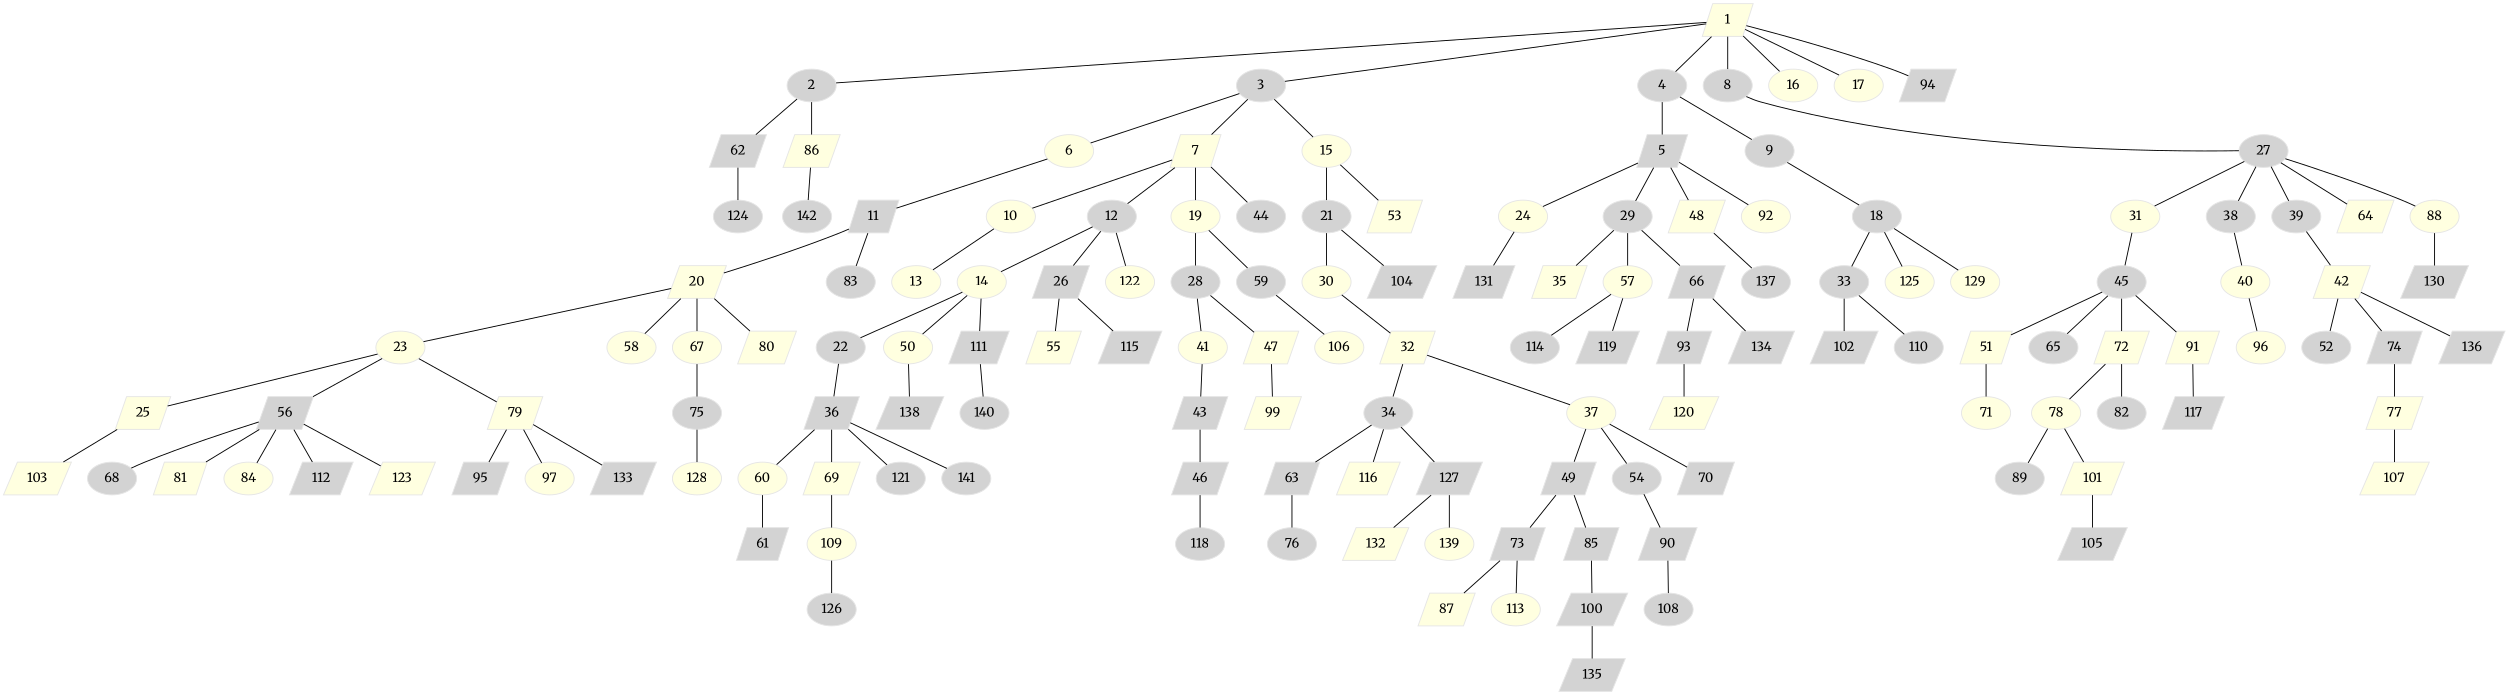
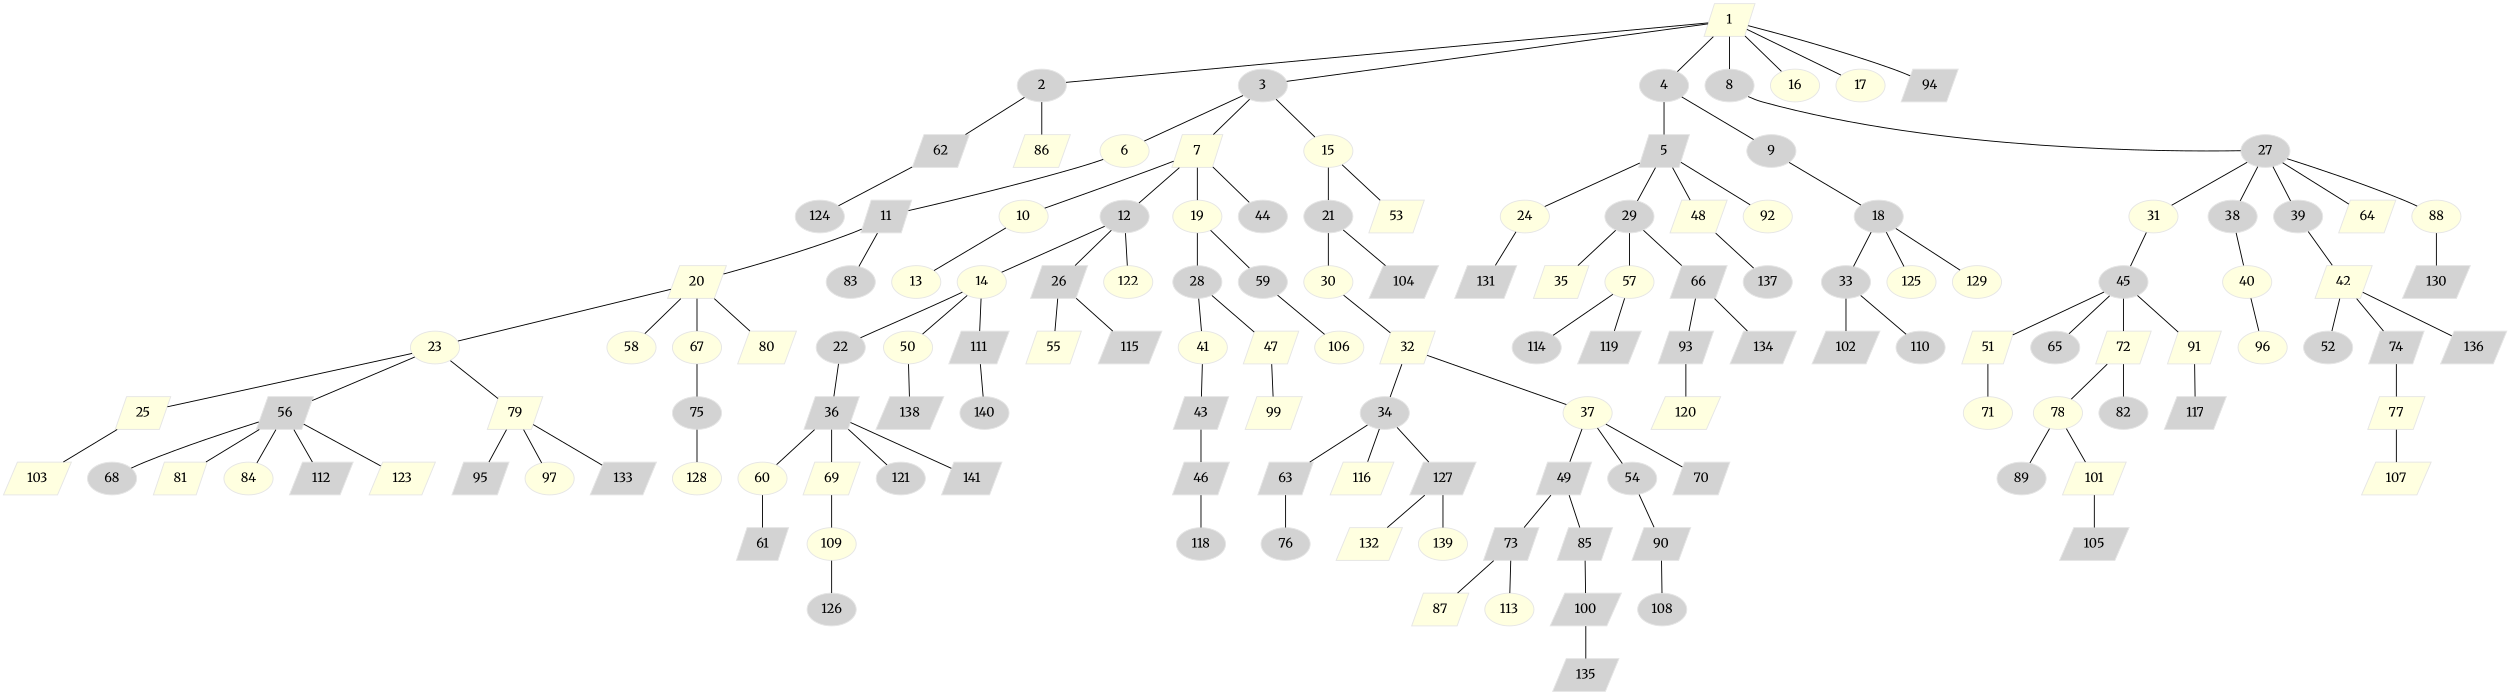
node "142": removed
node "141": shape ellipse -> parallelogram
